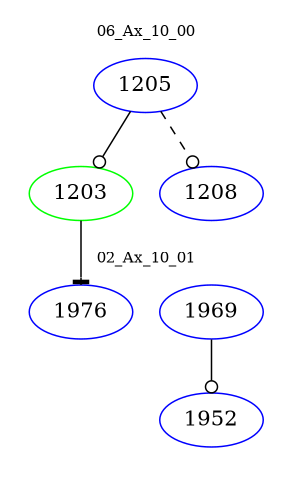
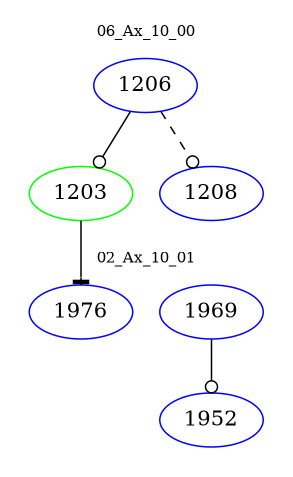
node "1205": label "1205" -> "1206"
